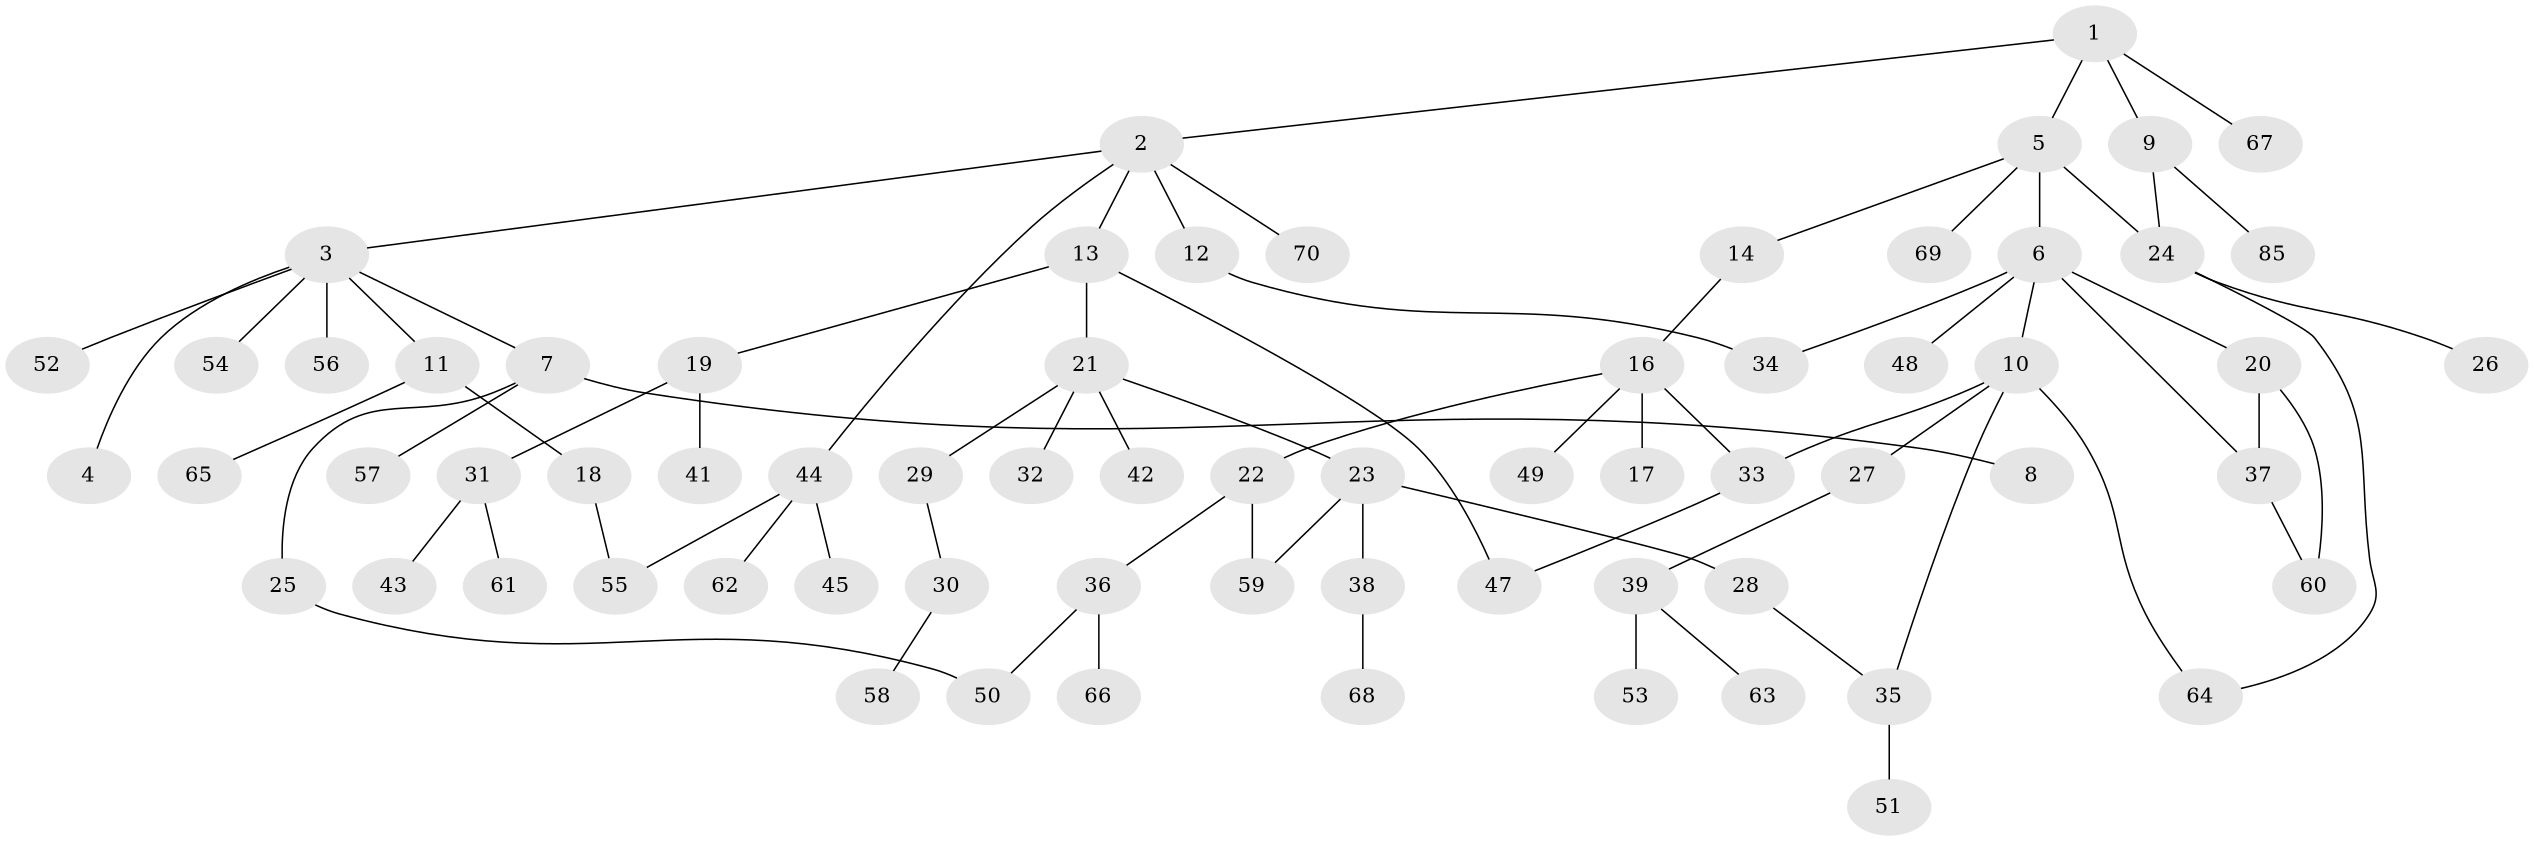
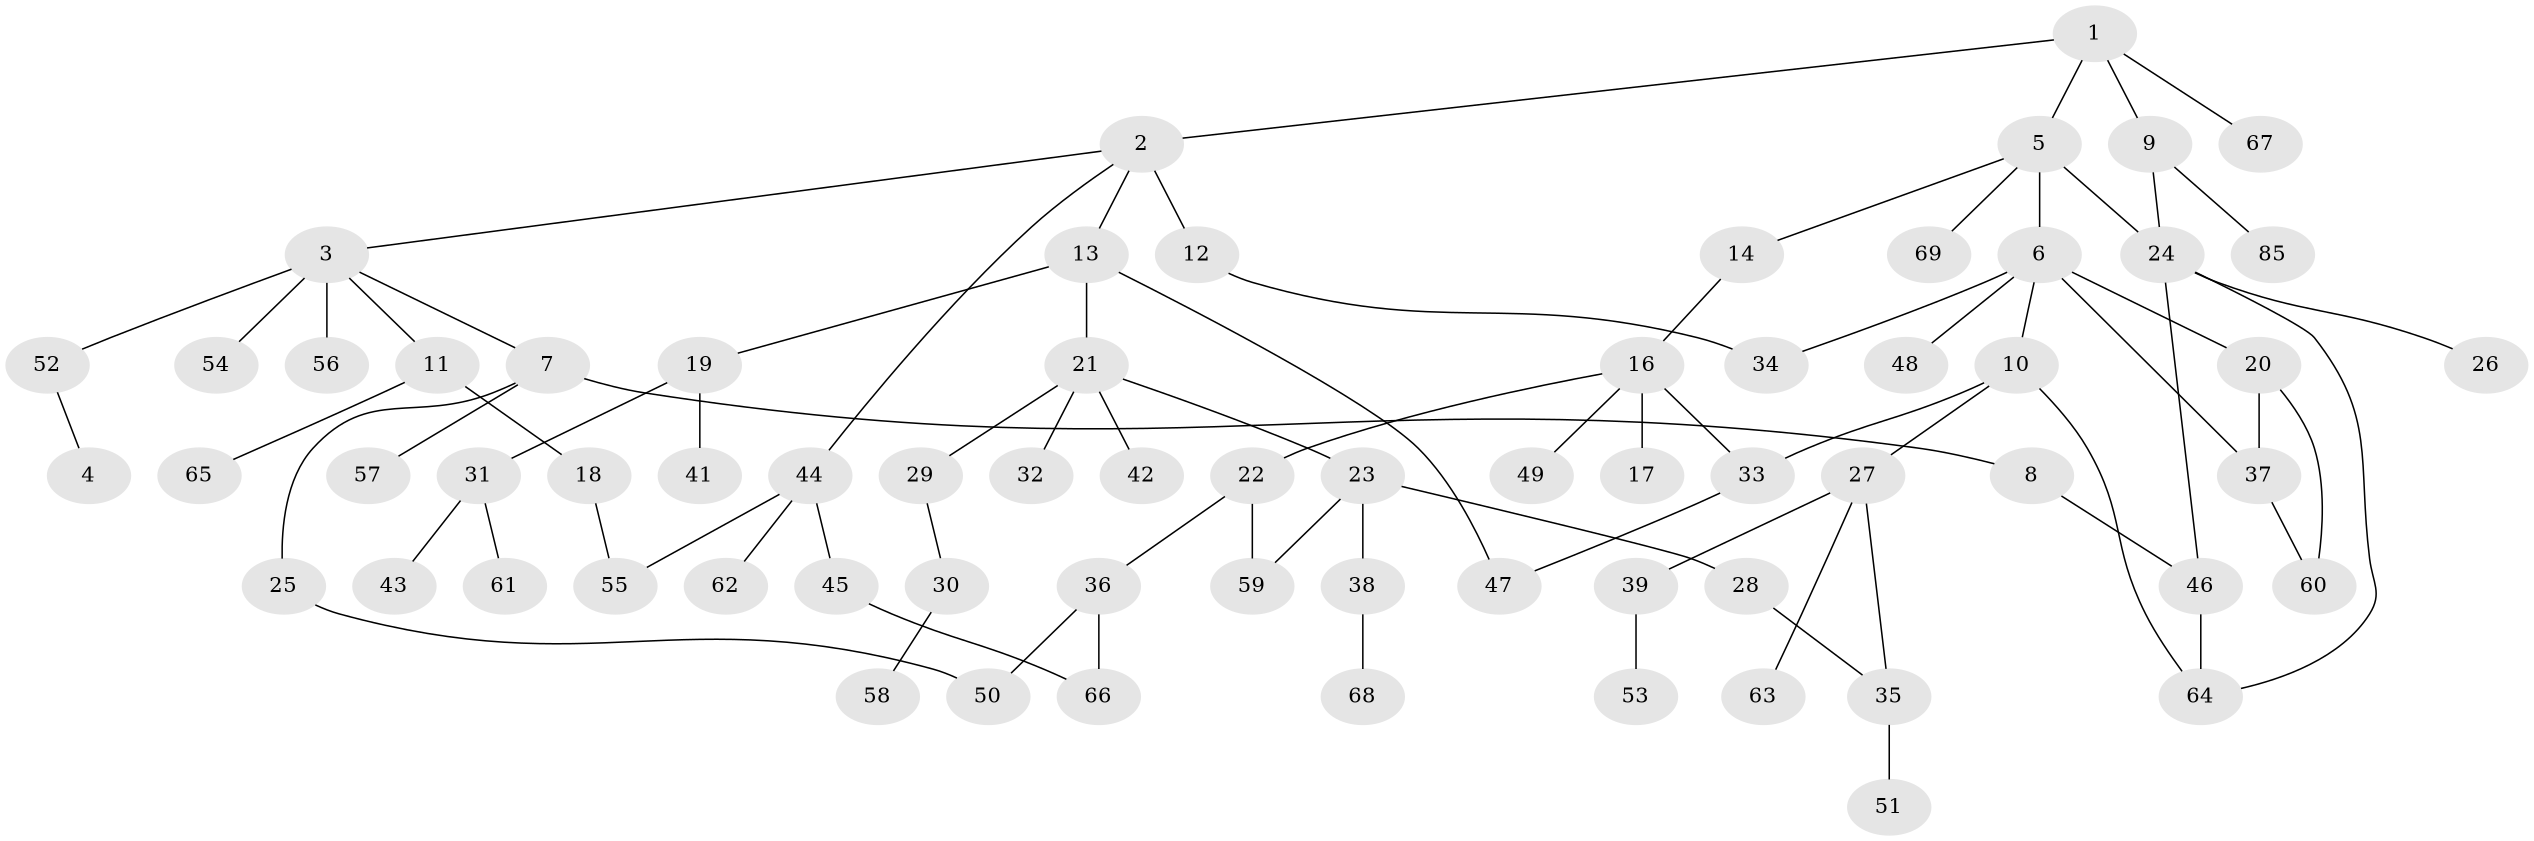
node "70": removed
edge "3" -- "4": now "52" -- "4"
edge "10" -- "35": now "27" -- "35"
node "46": added
edge "45" -- "66": added
edge "39" -- "63": now "27" -- "63"
